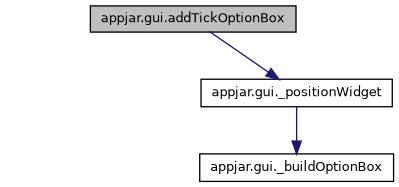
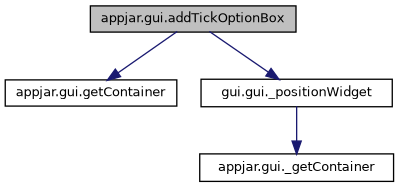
node "appjar.gui.getContainer": added
node "appjar.gui._positionWidget": label "appjar.gui._positionWidget" -> "gui.gui._positionWidget"
node "appjar.gui._buildOptionBox": label "appjar.gui._buildOptionBox" -> "appjar.gui._getContainer"
